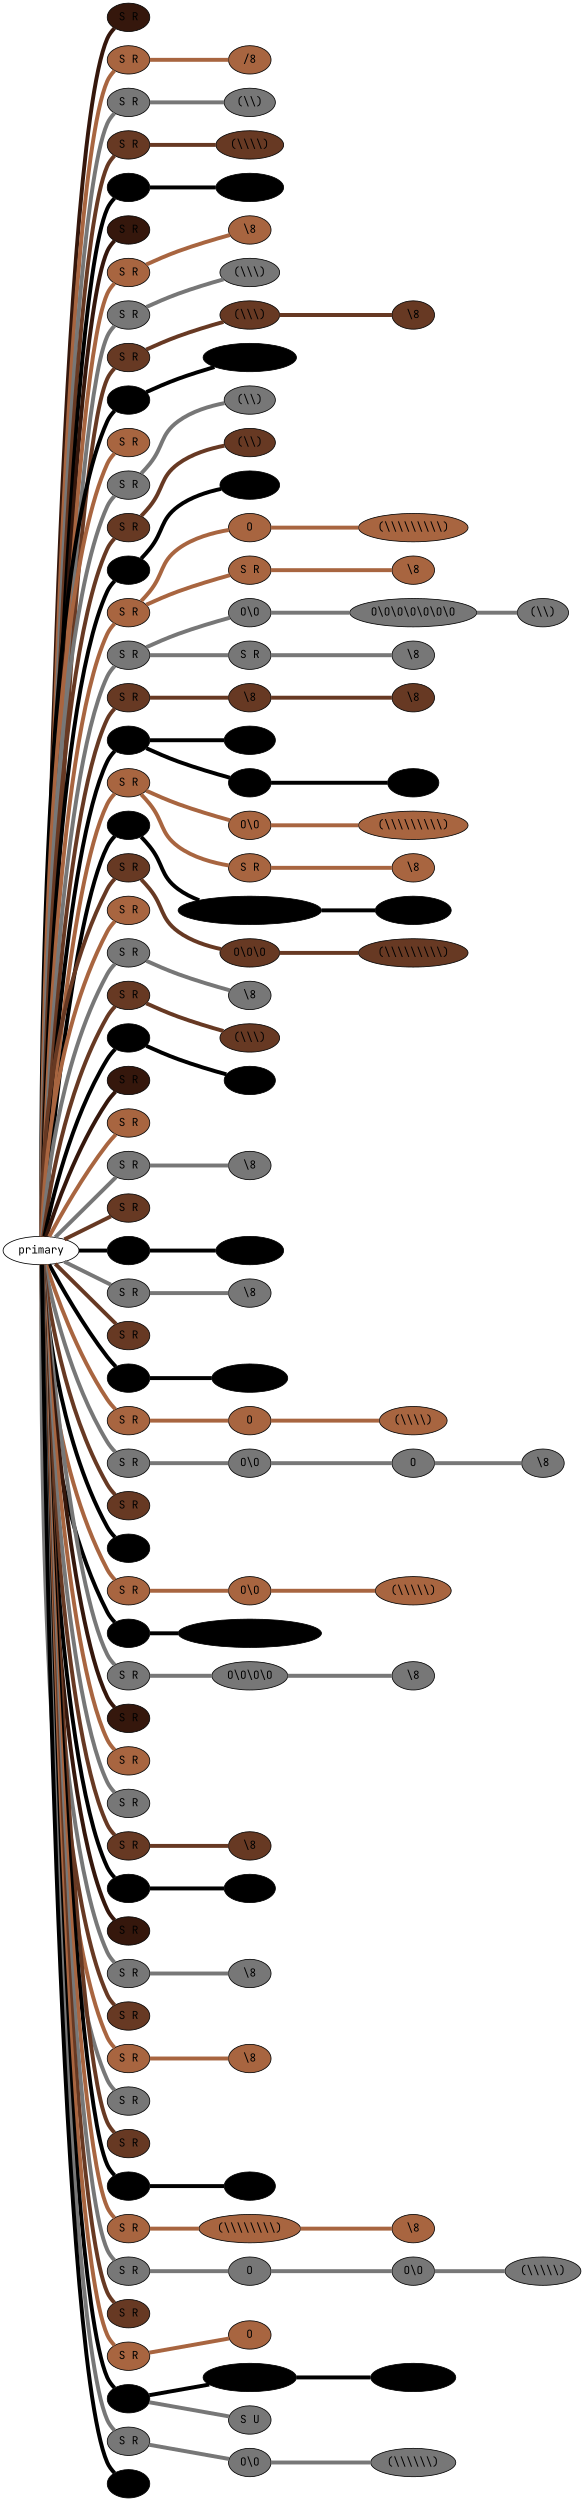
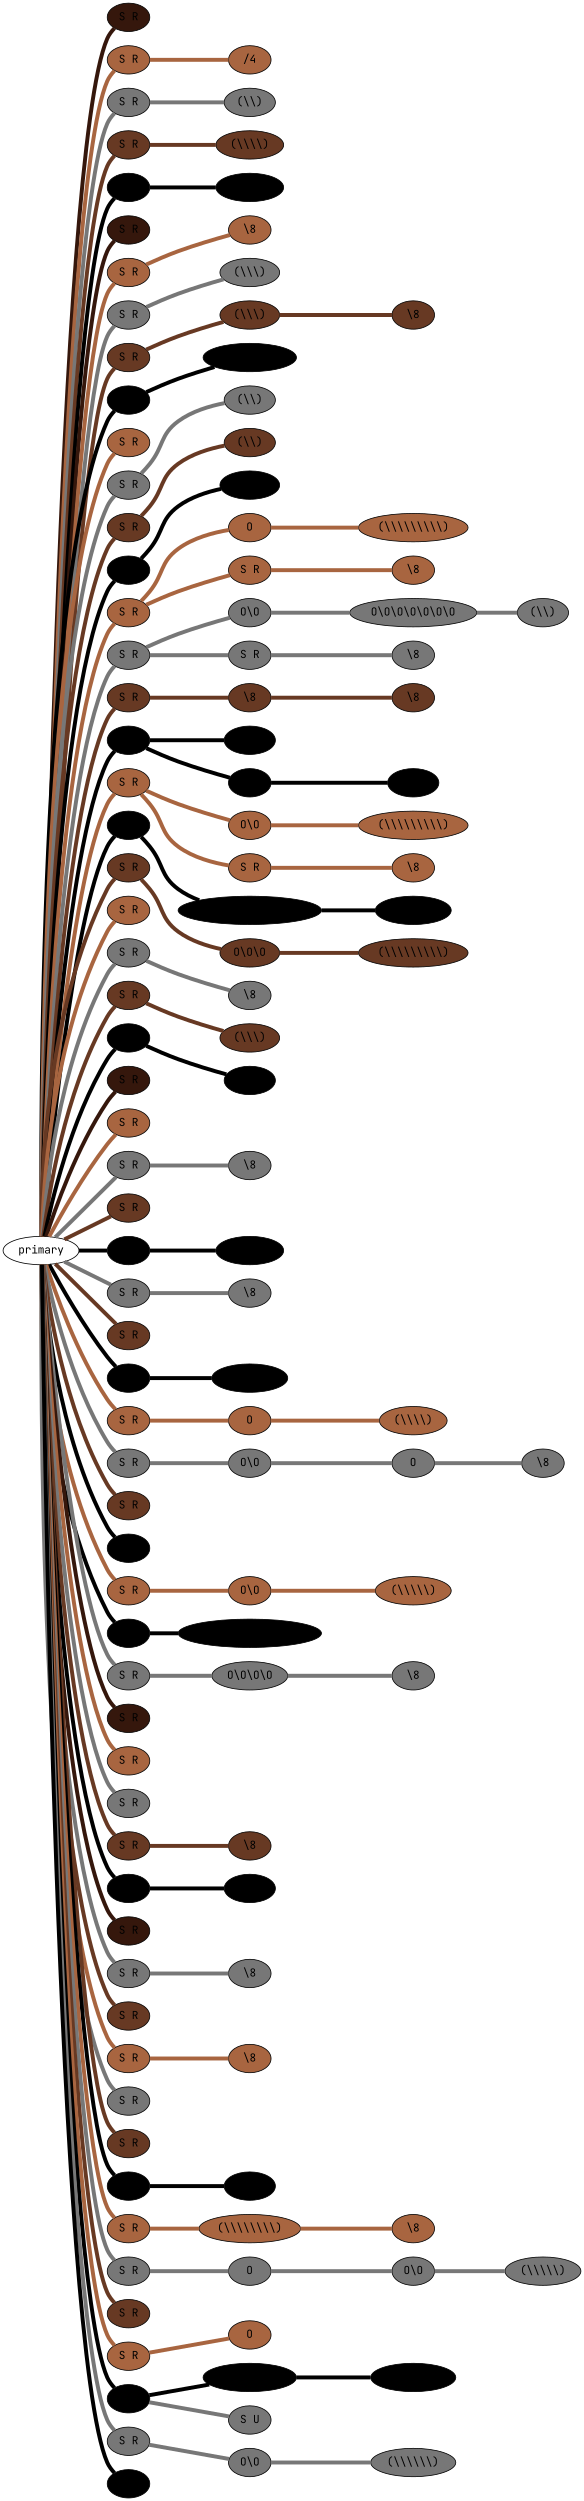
node "/8": label "/8" -> "/4"
